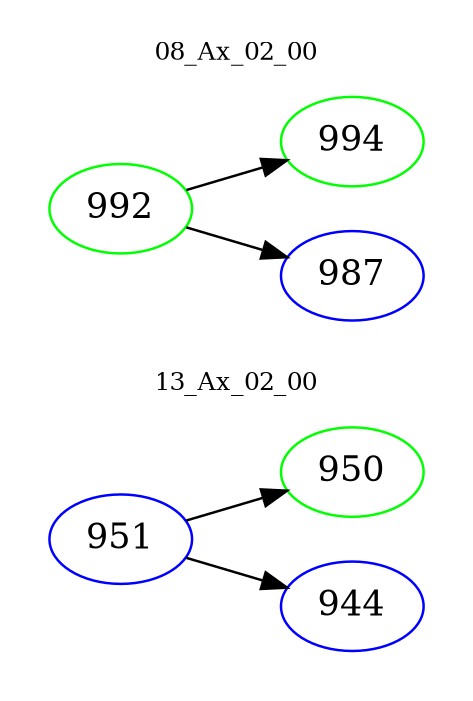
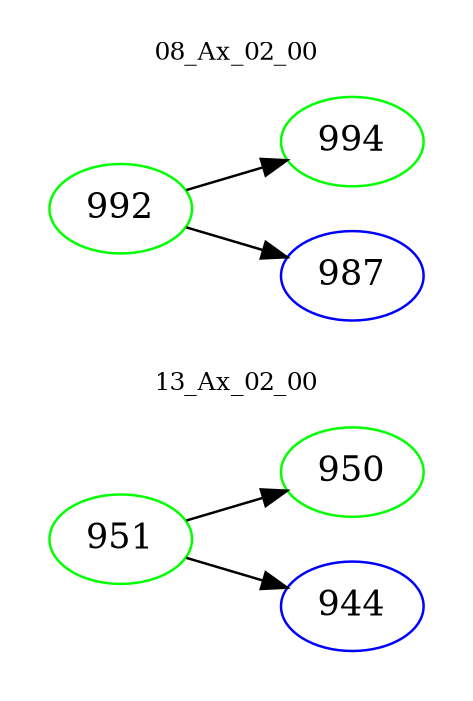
node "951": color blue -> green
